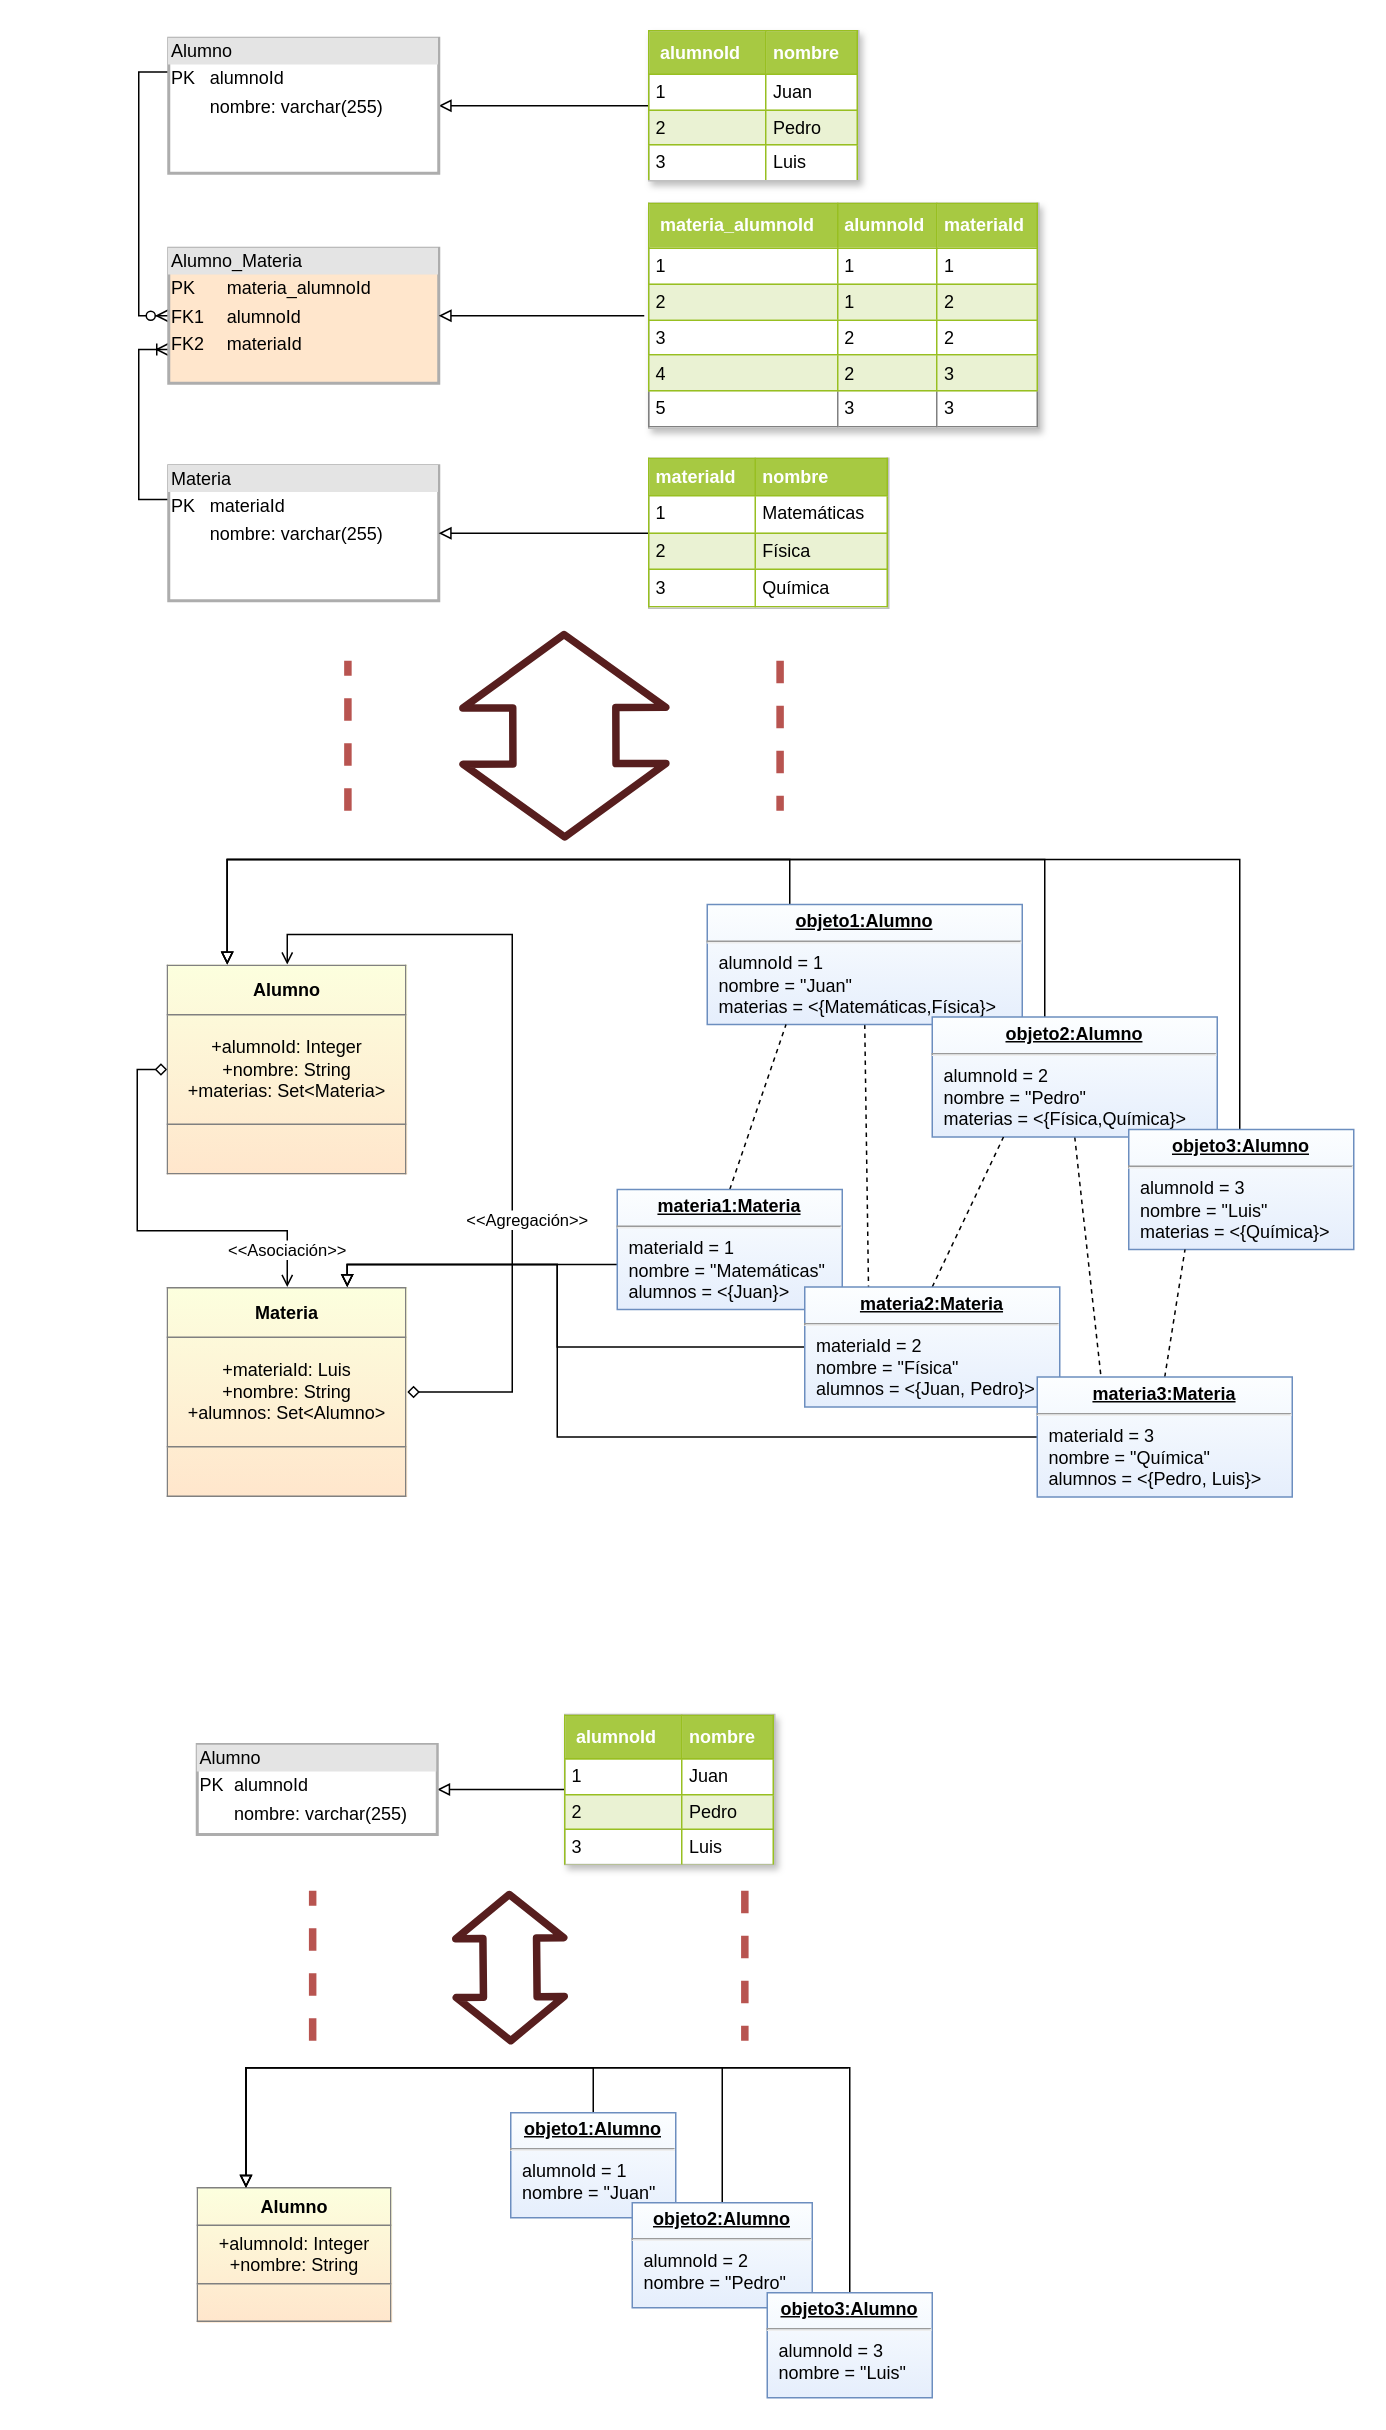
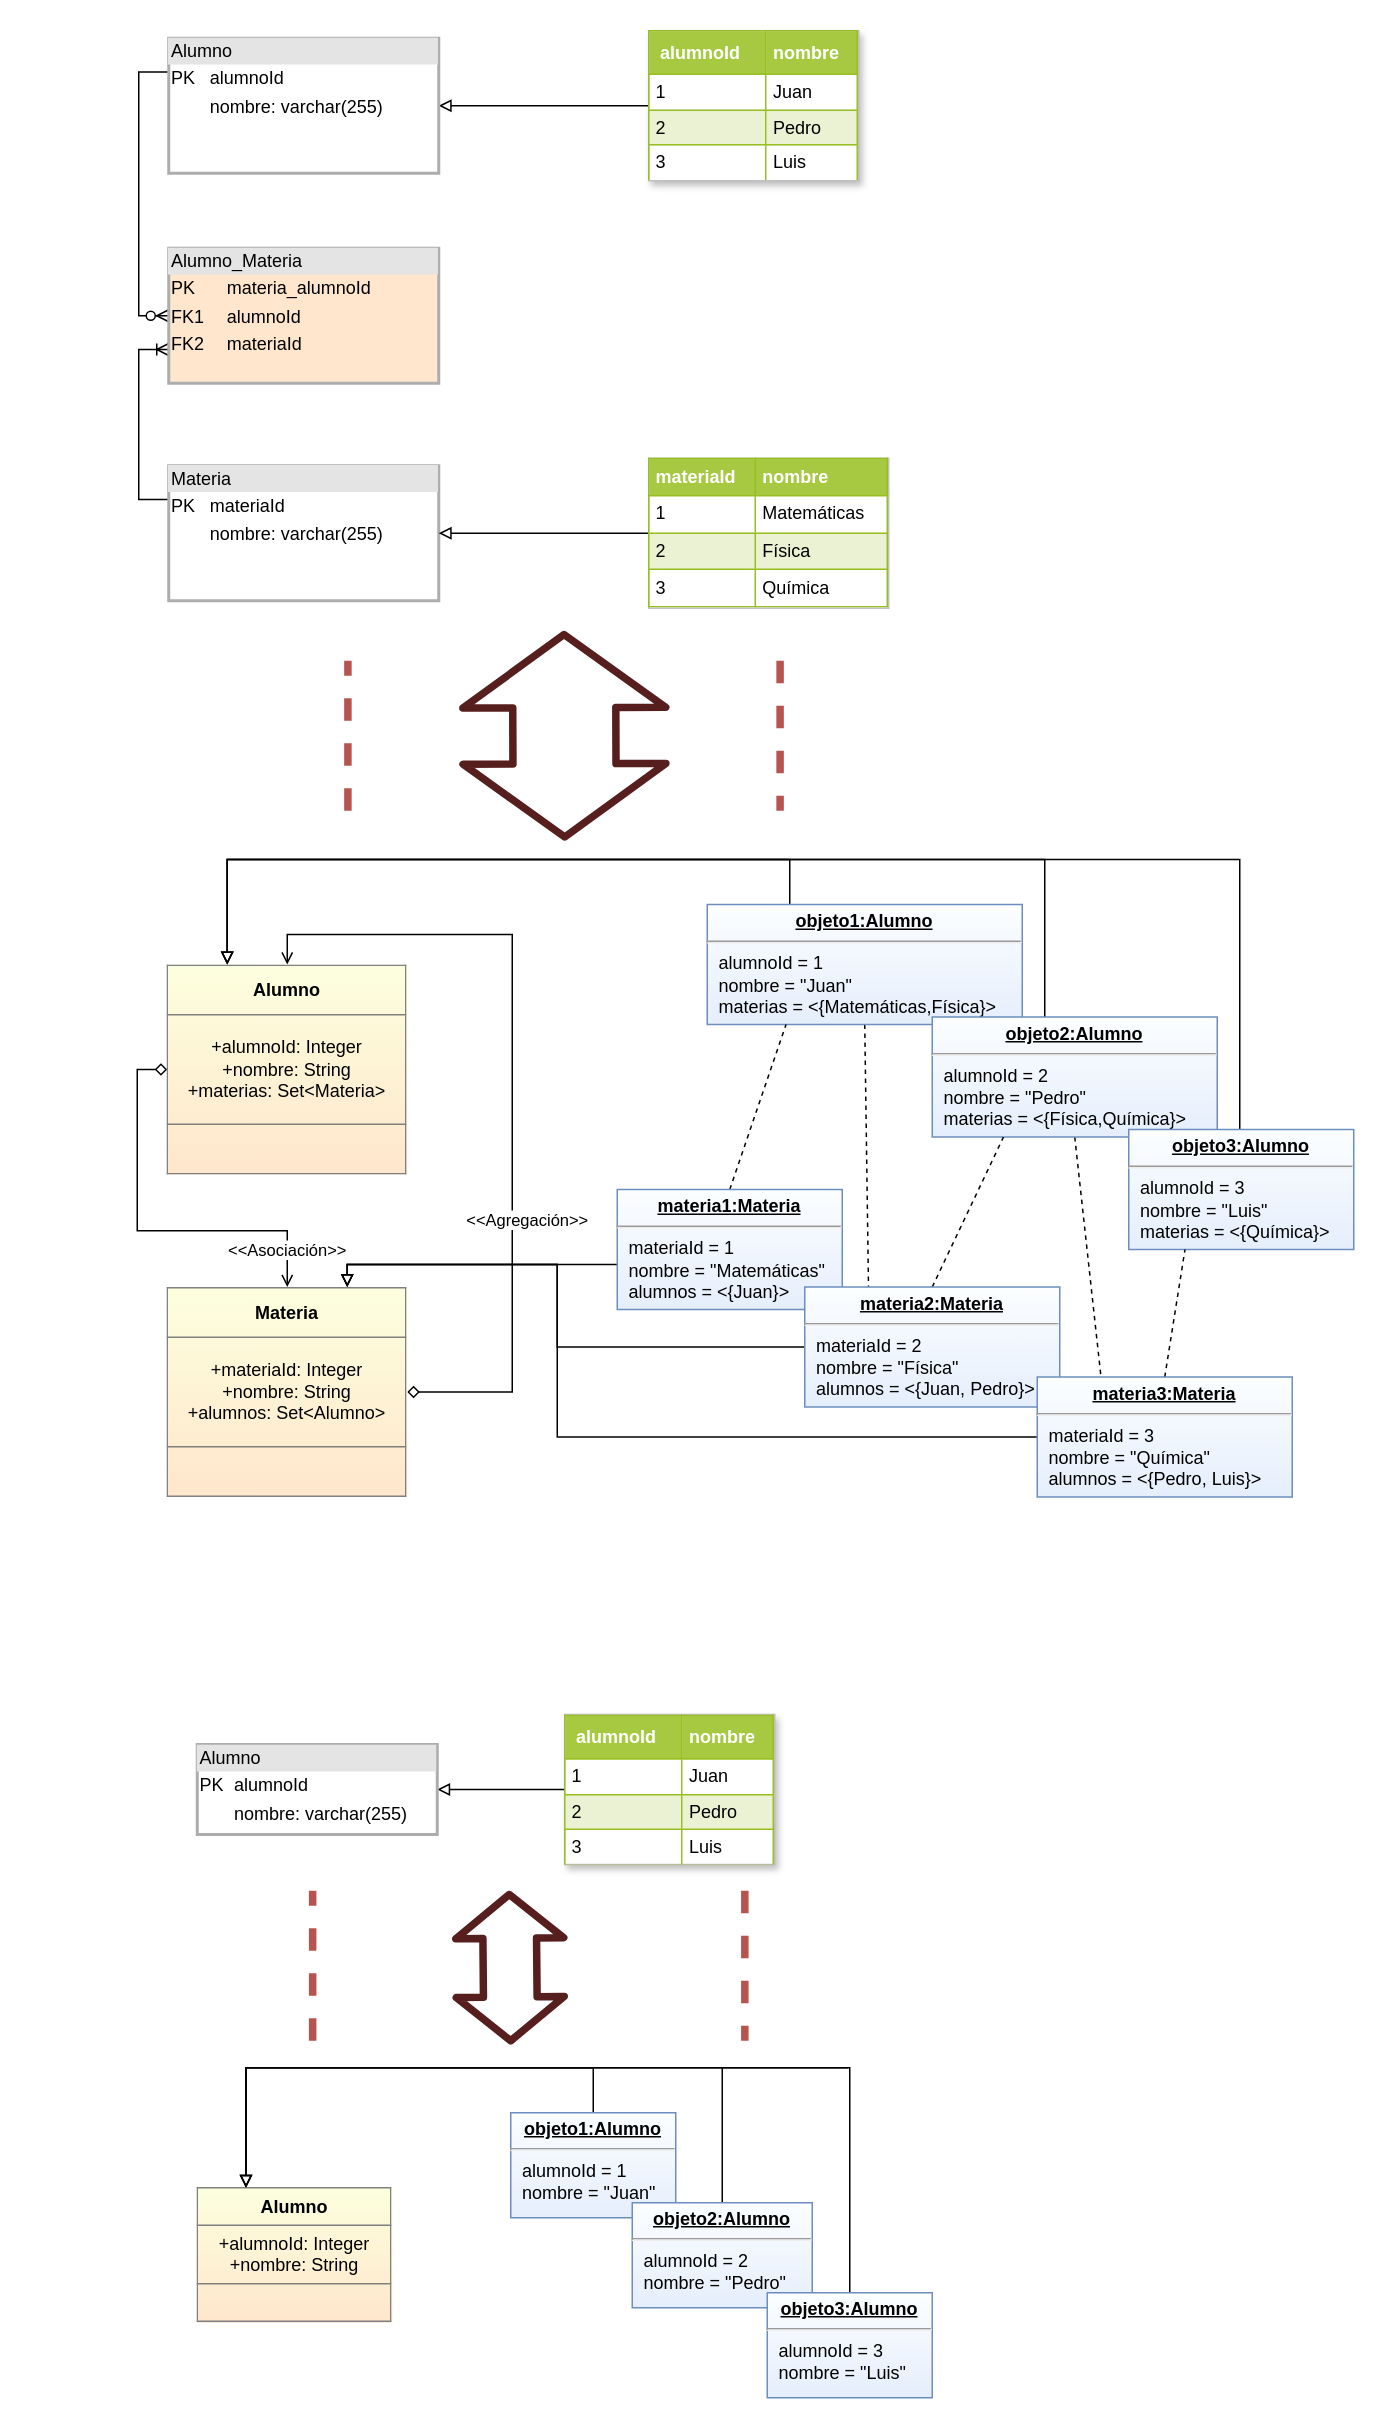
edge "materia_alumnoId alumnoIdmateriaId 1 1 1 2 1 2 3 2 2 4 2 3 5 3 3" -> "Alumno_Materia PK materia_alumnoId FK1 alumnoId FK2 materiaId": removed
node "materia_alumnoId alumnoIdmateriaId 1 1 1 2 1 2 3 2 2 4 2 3 5 3 3": removed
node "Materia +materiaId: Luis +nombre: String +alumnos: Set<Alumno>": label "Materia +materiaId: Luis +nombre: String +alumnos: Set<Alumno>" -> "Materia +materiaId: Integer +nombre: String +alumnos: Set<Alumno>"
